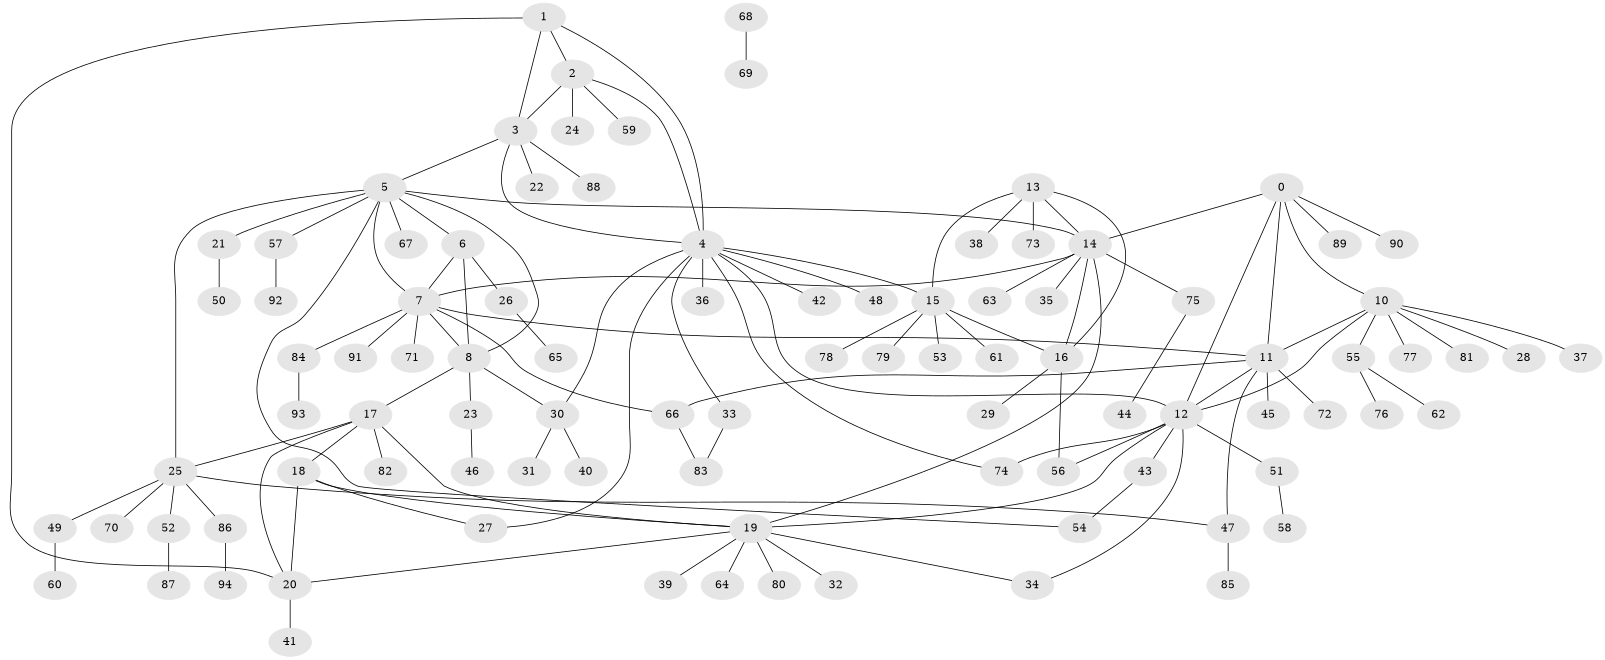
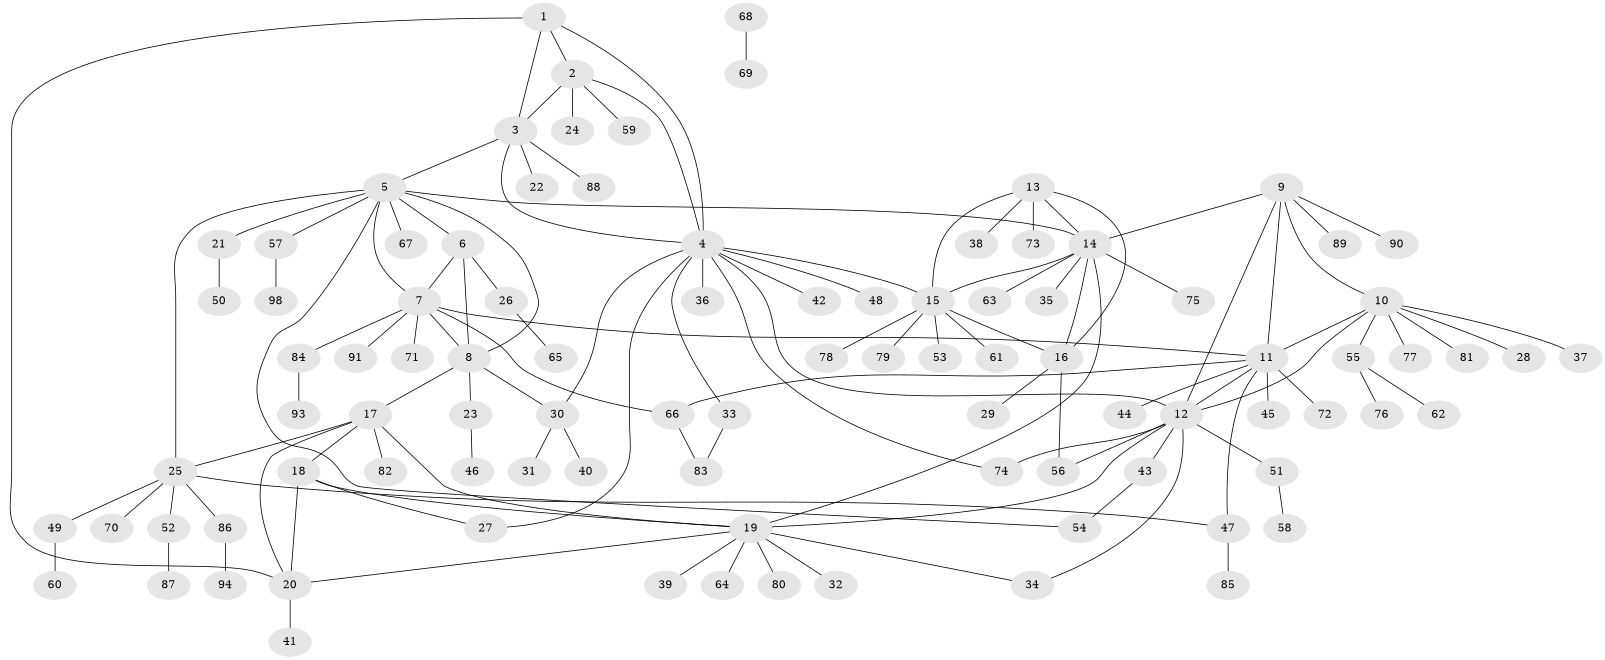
node "0": label "0" -> "9"
edge "14" -- "7": now "14" -- "15"
node "92": label "92" -> "98"
edge "75" -- "44": now "11" -- "44"
